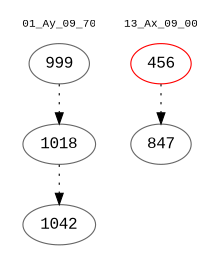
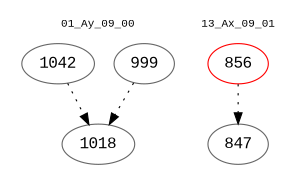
cluster "01_Ay_09_70": label "01_Ay_09_70" -> "01_Ay_09_00"
cluster "13_Ax_09_00": label "13_Ax_09_00" -> "13_Ax_09_01"
node "456": label "456" -> "856"
edge "1018" -> "1042": reversed
